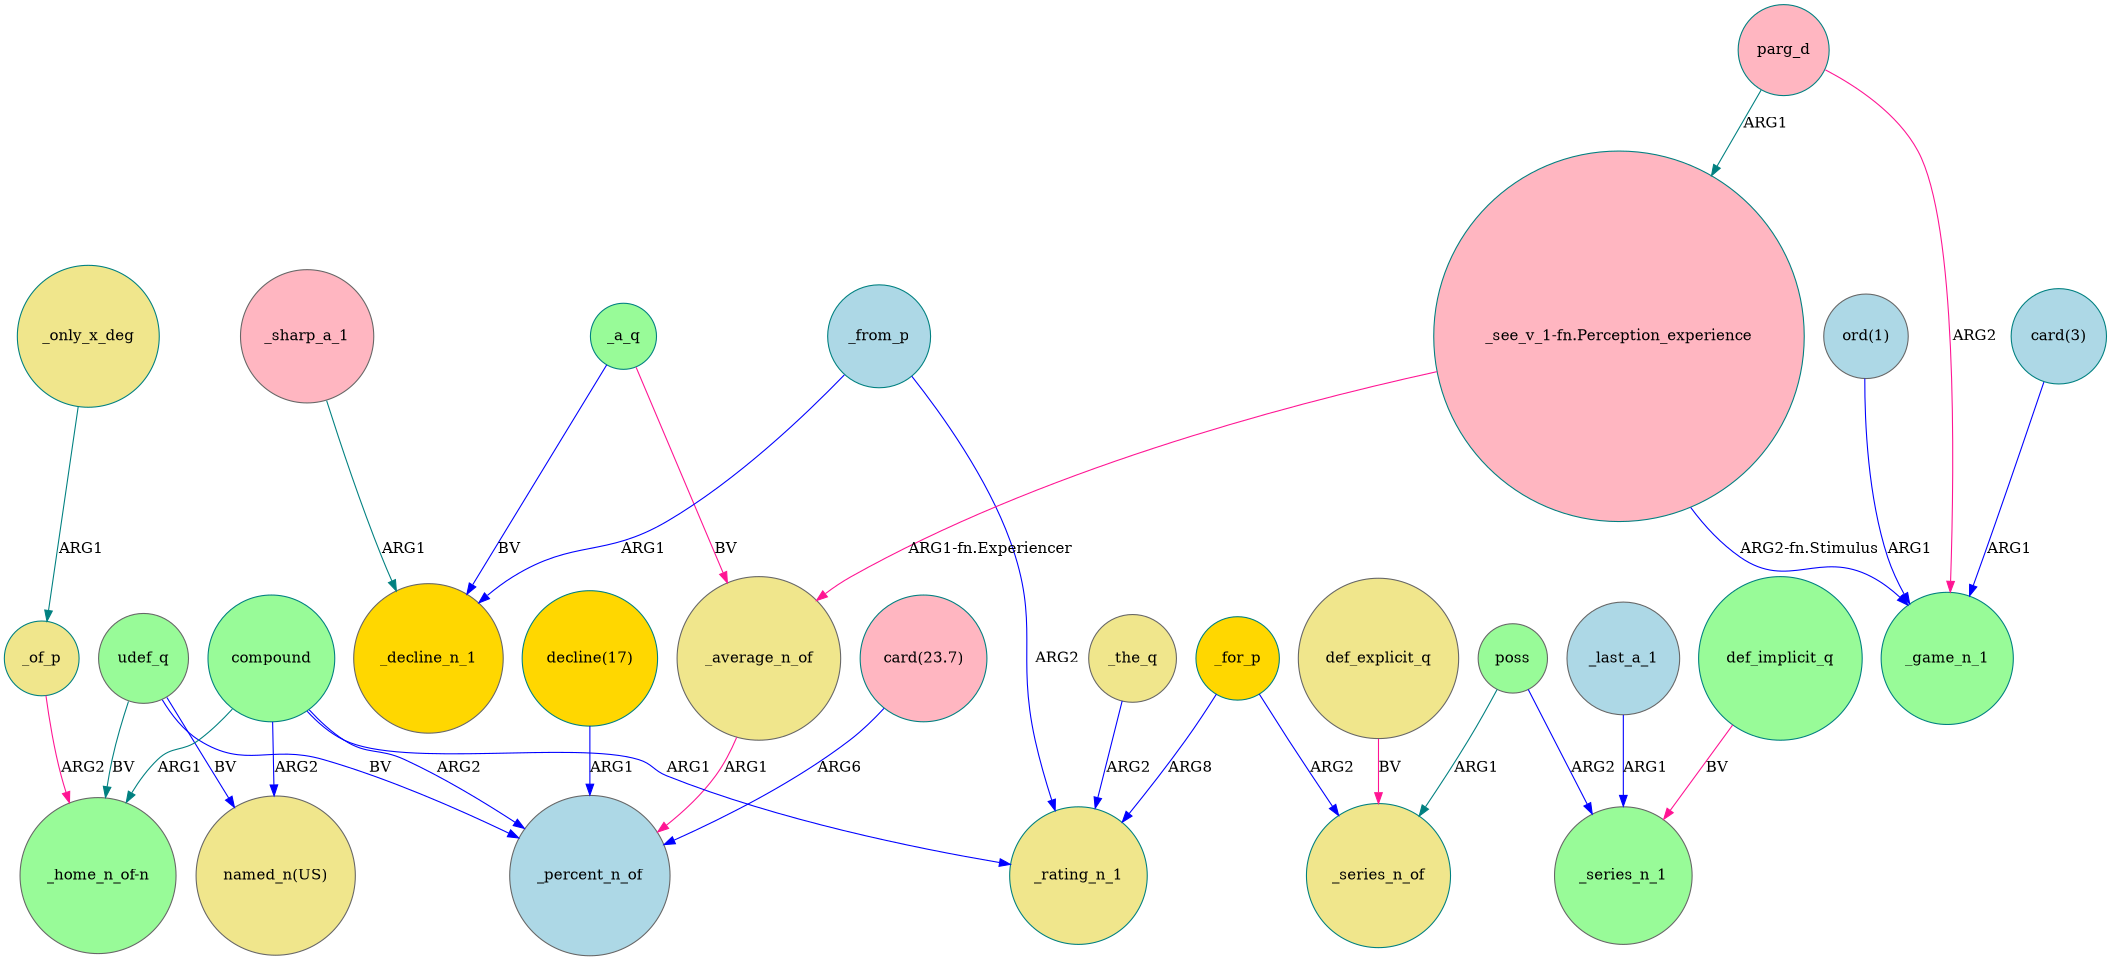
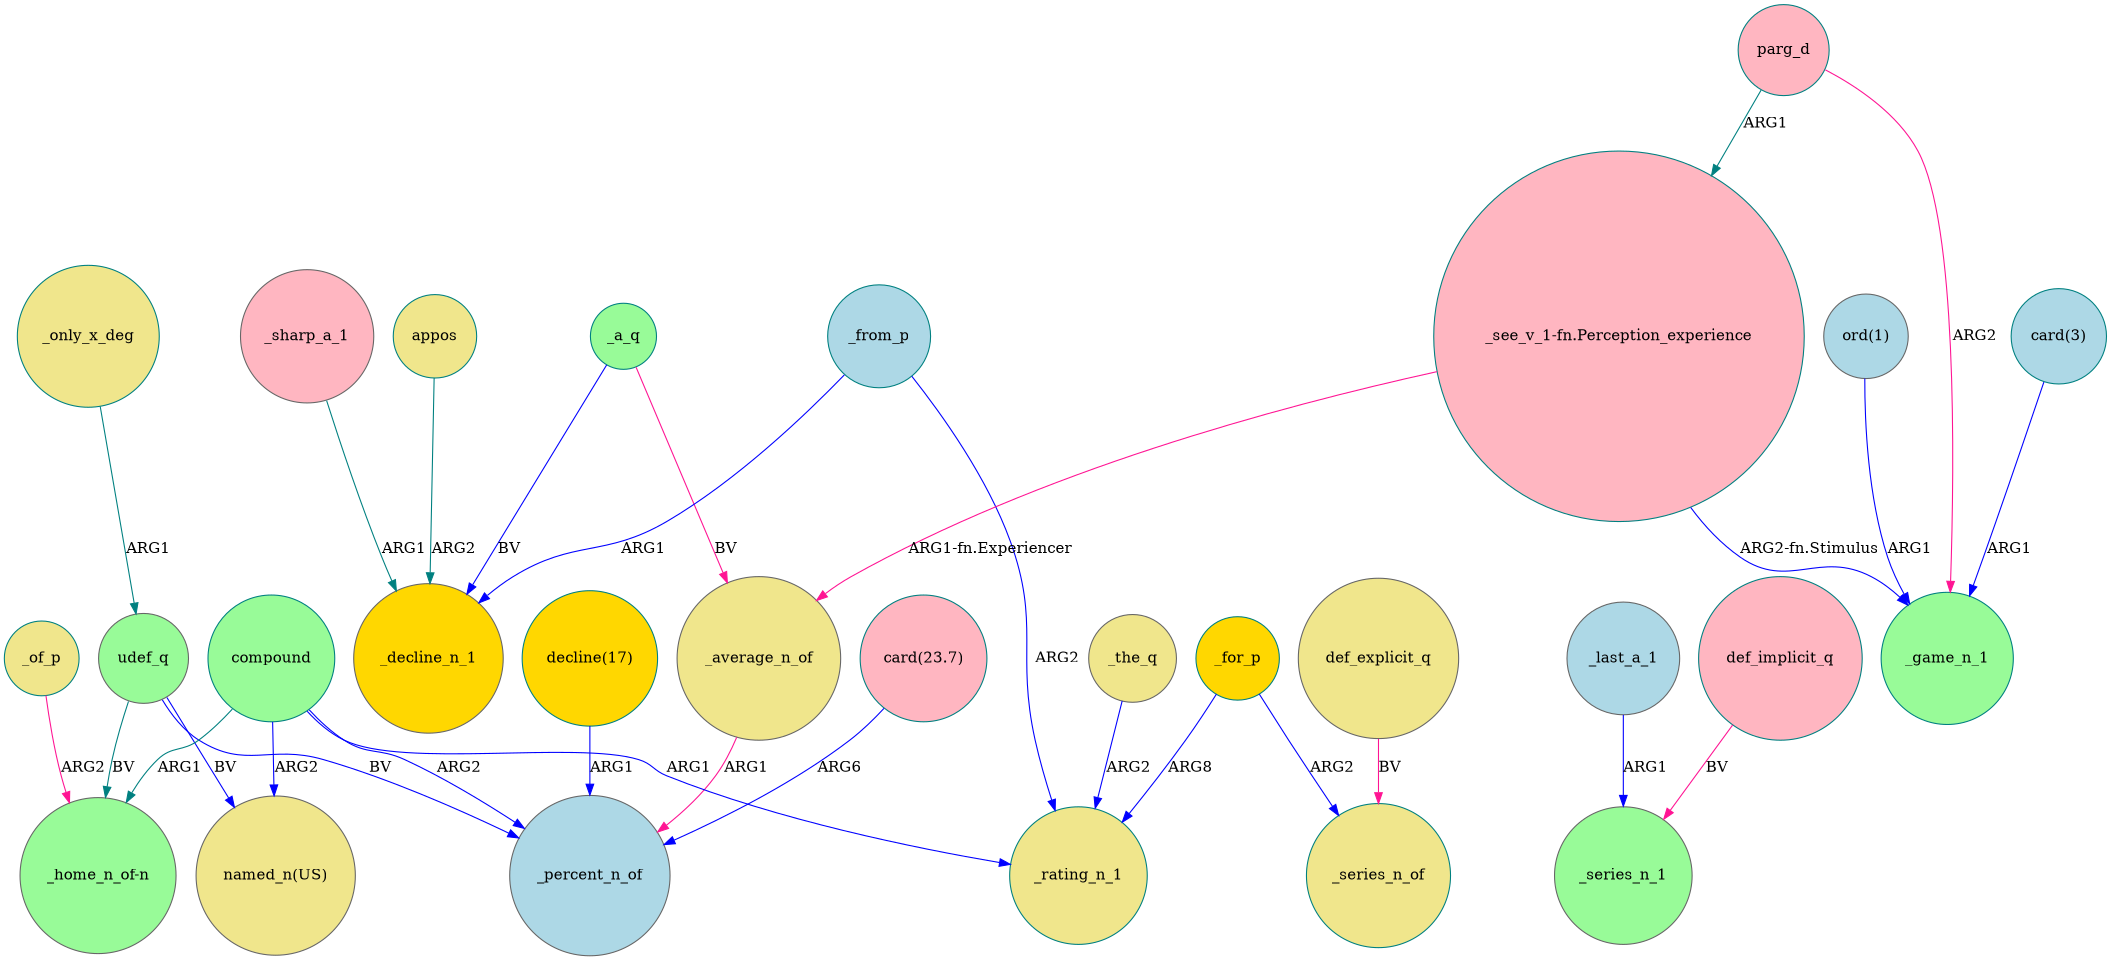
node "appos": added
edge "_only_x_deg" -> "_of_p": now "_only_x_deg" -> "udef_q"
node "poss": removed
node "def_implicit_q": fillcolor palegreen -> lightpink
